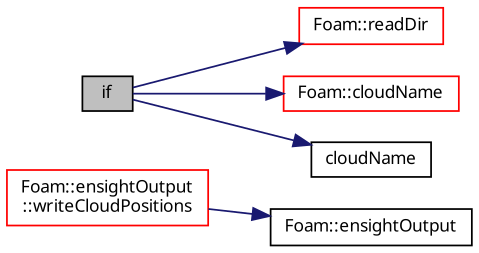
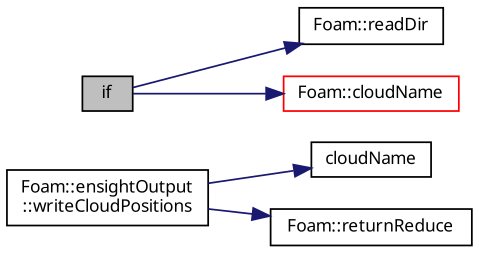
node "Foam::readDir": color red -> black
edge "if" -> "cloudName": now "Foam::ensightOutput ::writeCloudPositions" -> "cloudName"
node "Foam::ensightOutput ::writeCloudPositions": color red -> black
node "Foam::ensightOutput": label "Foam::ensightOutput" -> "Foam::returnReduce"
